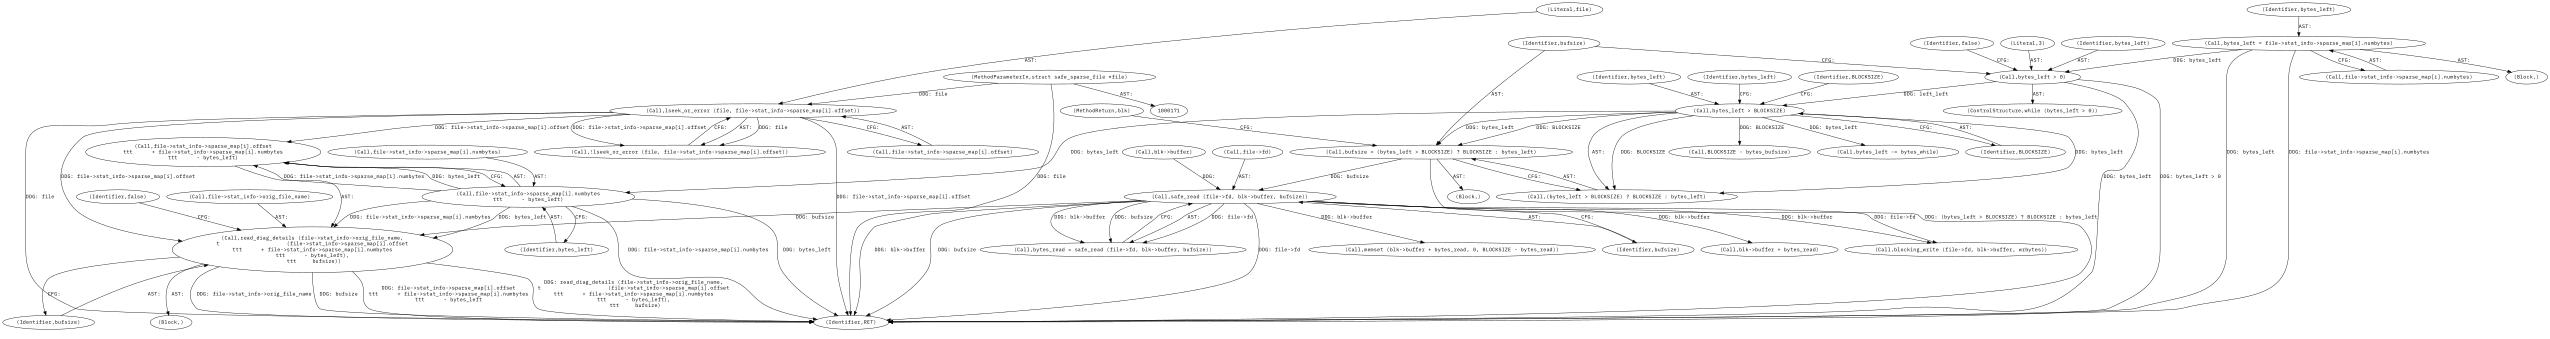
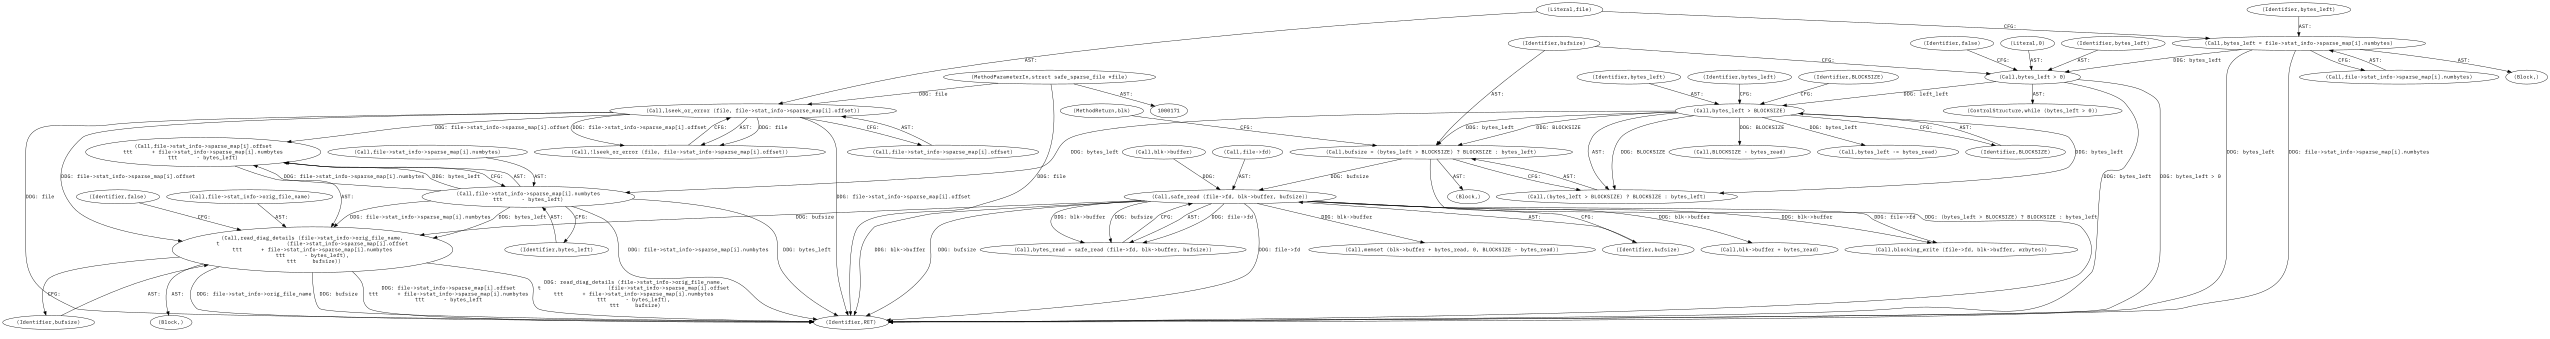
edge "(Literal,file)" -> "(Call,bytes_left = file->stat_info->sparse_map[i].numbytes)": added, label "CFG:"
node "(Literal,3)": label "(Literal,3)" -> "(Literal,0)"
node "(Call,BLOCKSIZE - bytes_bufsize)": label "(Call,BLOCKSIZE - bytes_bufsize)" -> "(Call,BLOCKSIZE - bytes_read)"
node "(Call,bytes_left -= bytes_while)": label "(Call,bytes_left -= bytes_while)" -> "(Call,bytes_left -= bytes_read)"
